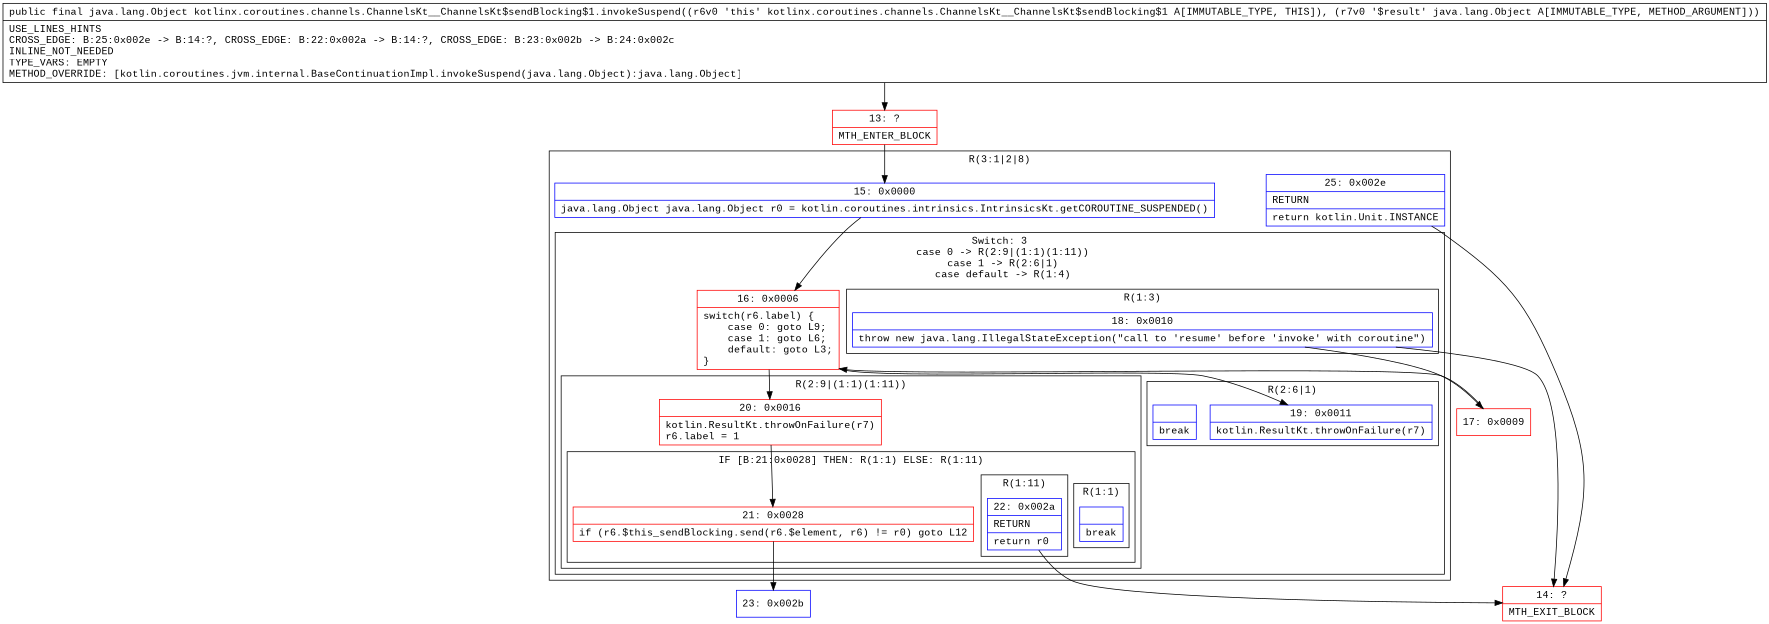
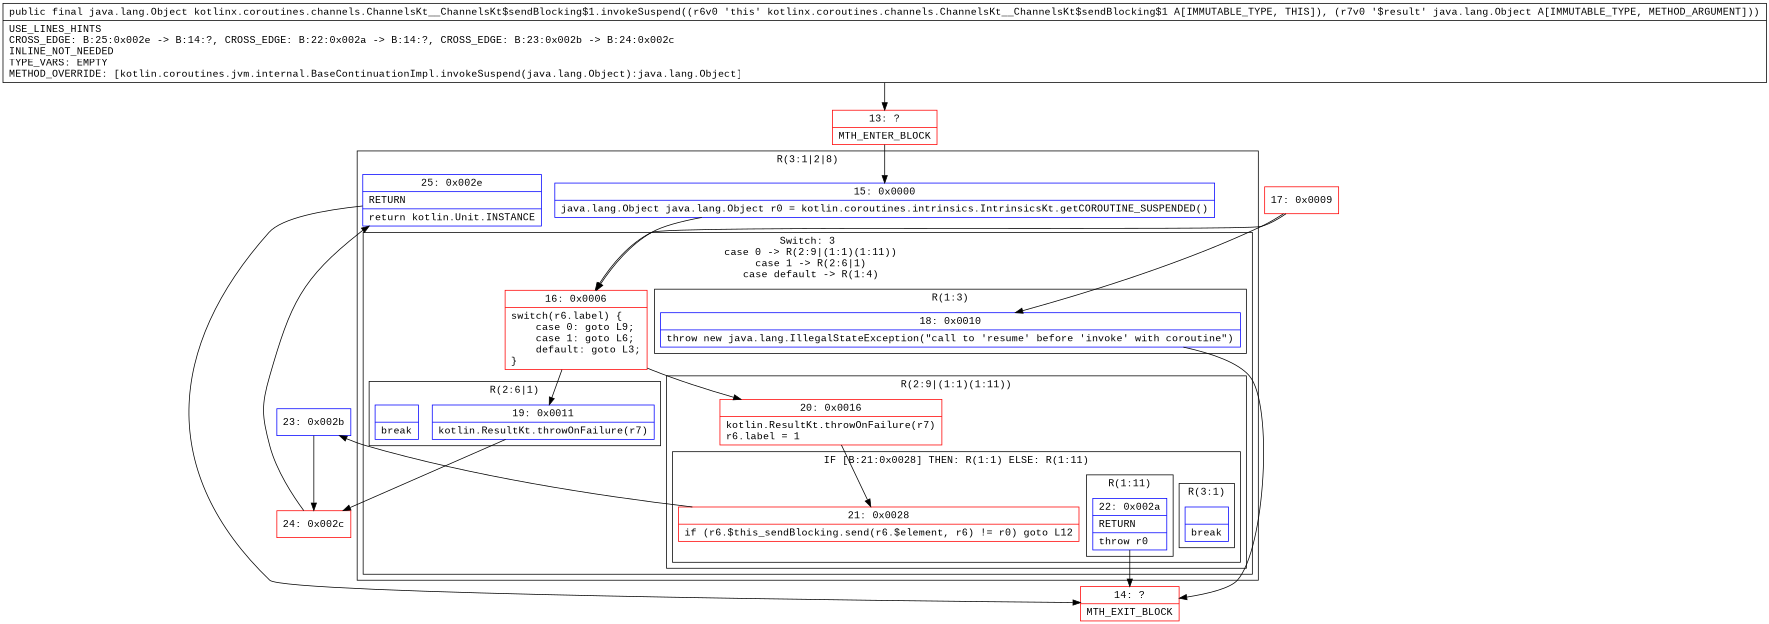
edge "18: 0x0010" -> "17: 0x0009": reversed
cluster "R(1:1)": label "R(1:1)" -> "R(3:1)"
node "24: 0x002c": added
node "22: 0x002a": text "return r0" -> "throw r0"
